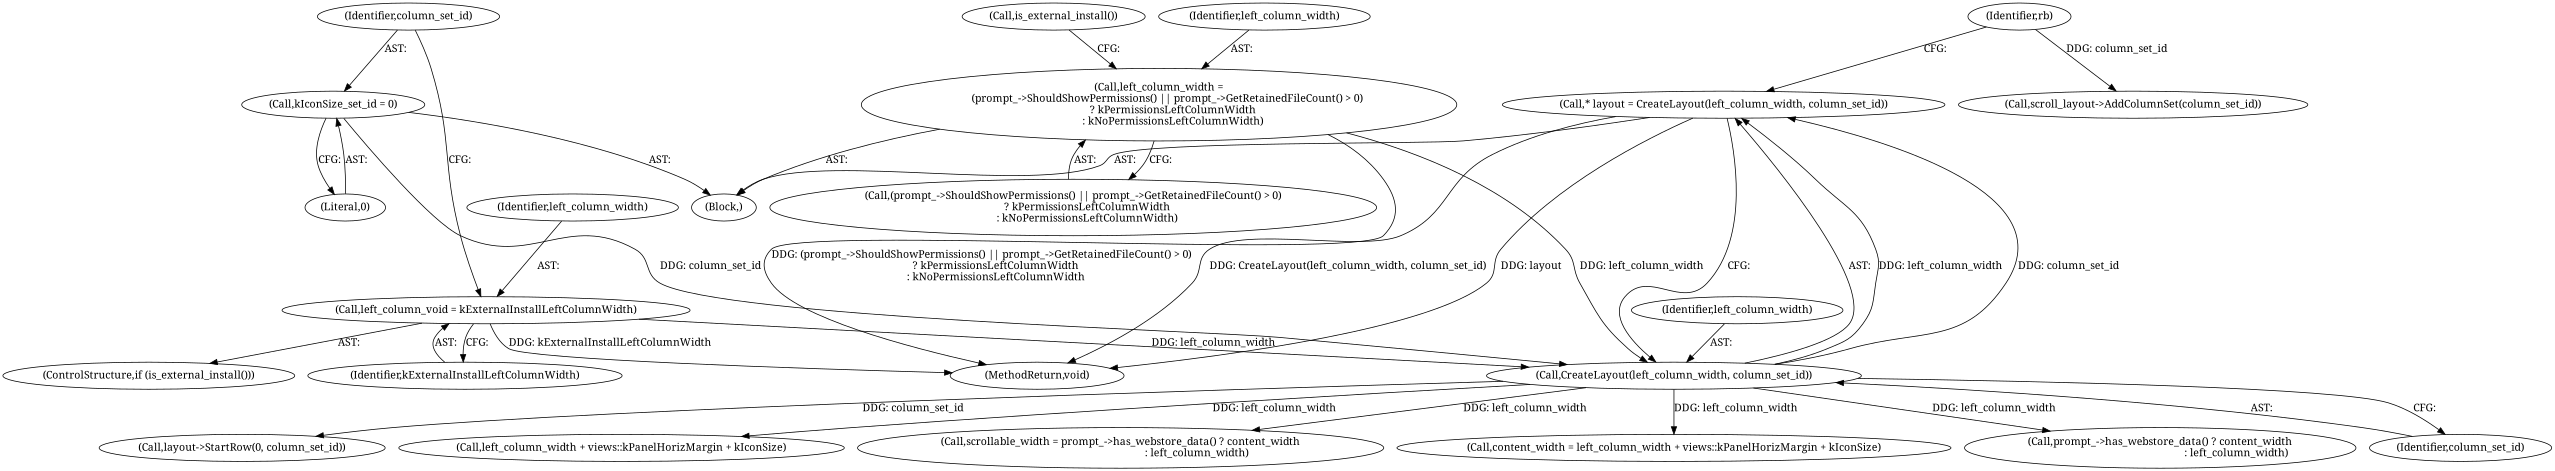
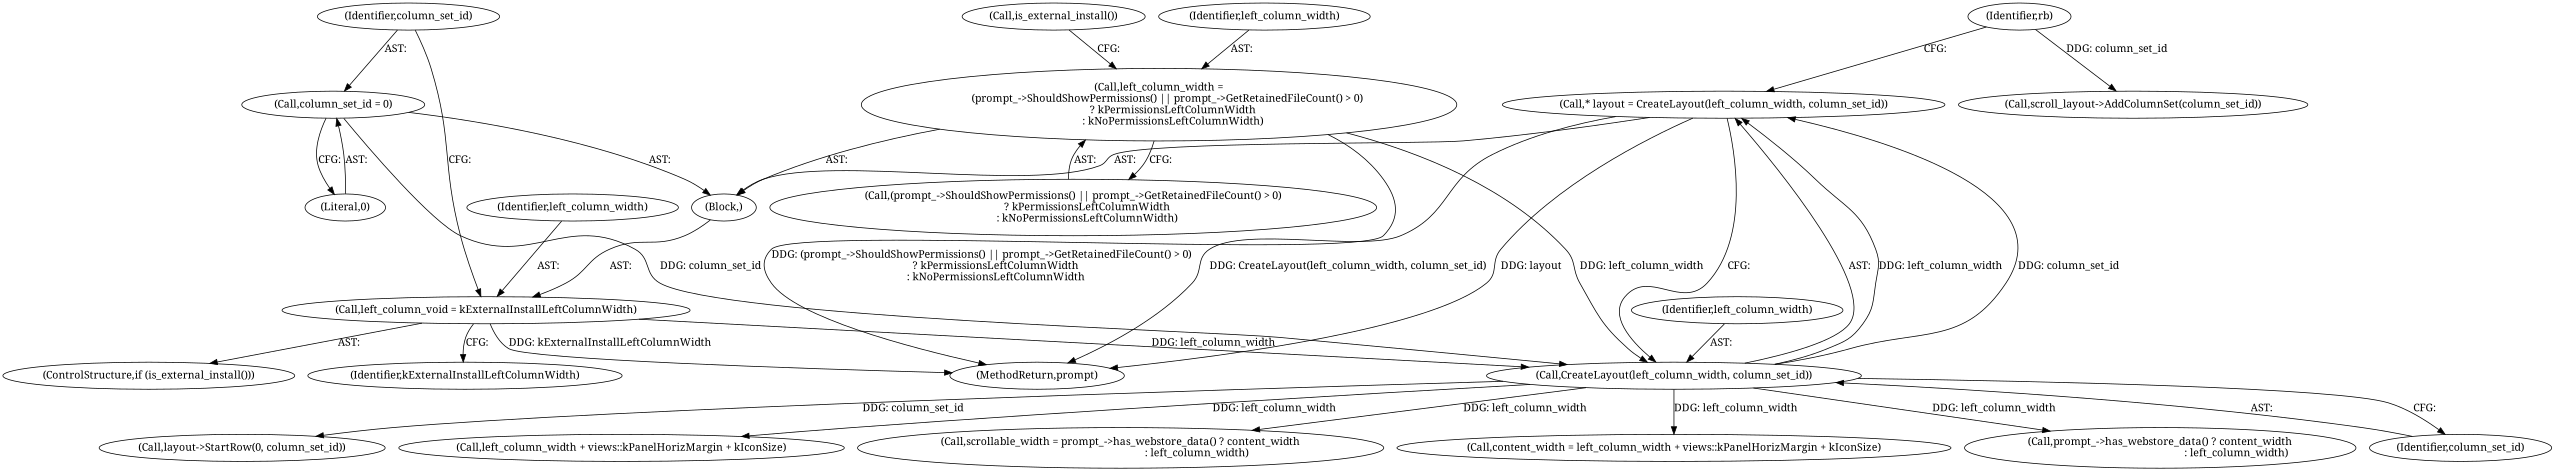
node "(Call,kIconSize_set_id = 0)": label "(Call,kIconSize_set_id = 0)" -> "(Call,column_set_id = 0)"
edge "(Identifier,kExternalInstallLeftColumnWidth)" -> "(Call,left_column_void = kExternalInstallLeftColumnWidth)": now "(Block,)" -> "(Call,left_column_void = kExternalInstallLeftColumnWidth)"
node "(MethodReturn,void)": label "(MethodReturn,void)" -> "(MethodReturn,prompt)"
